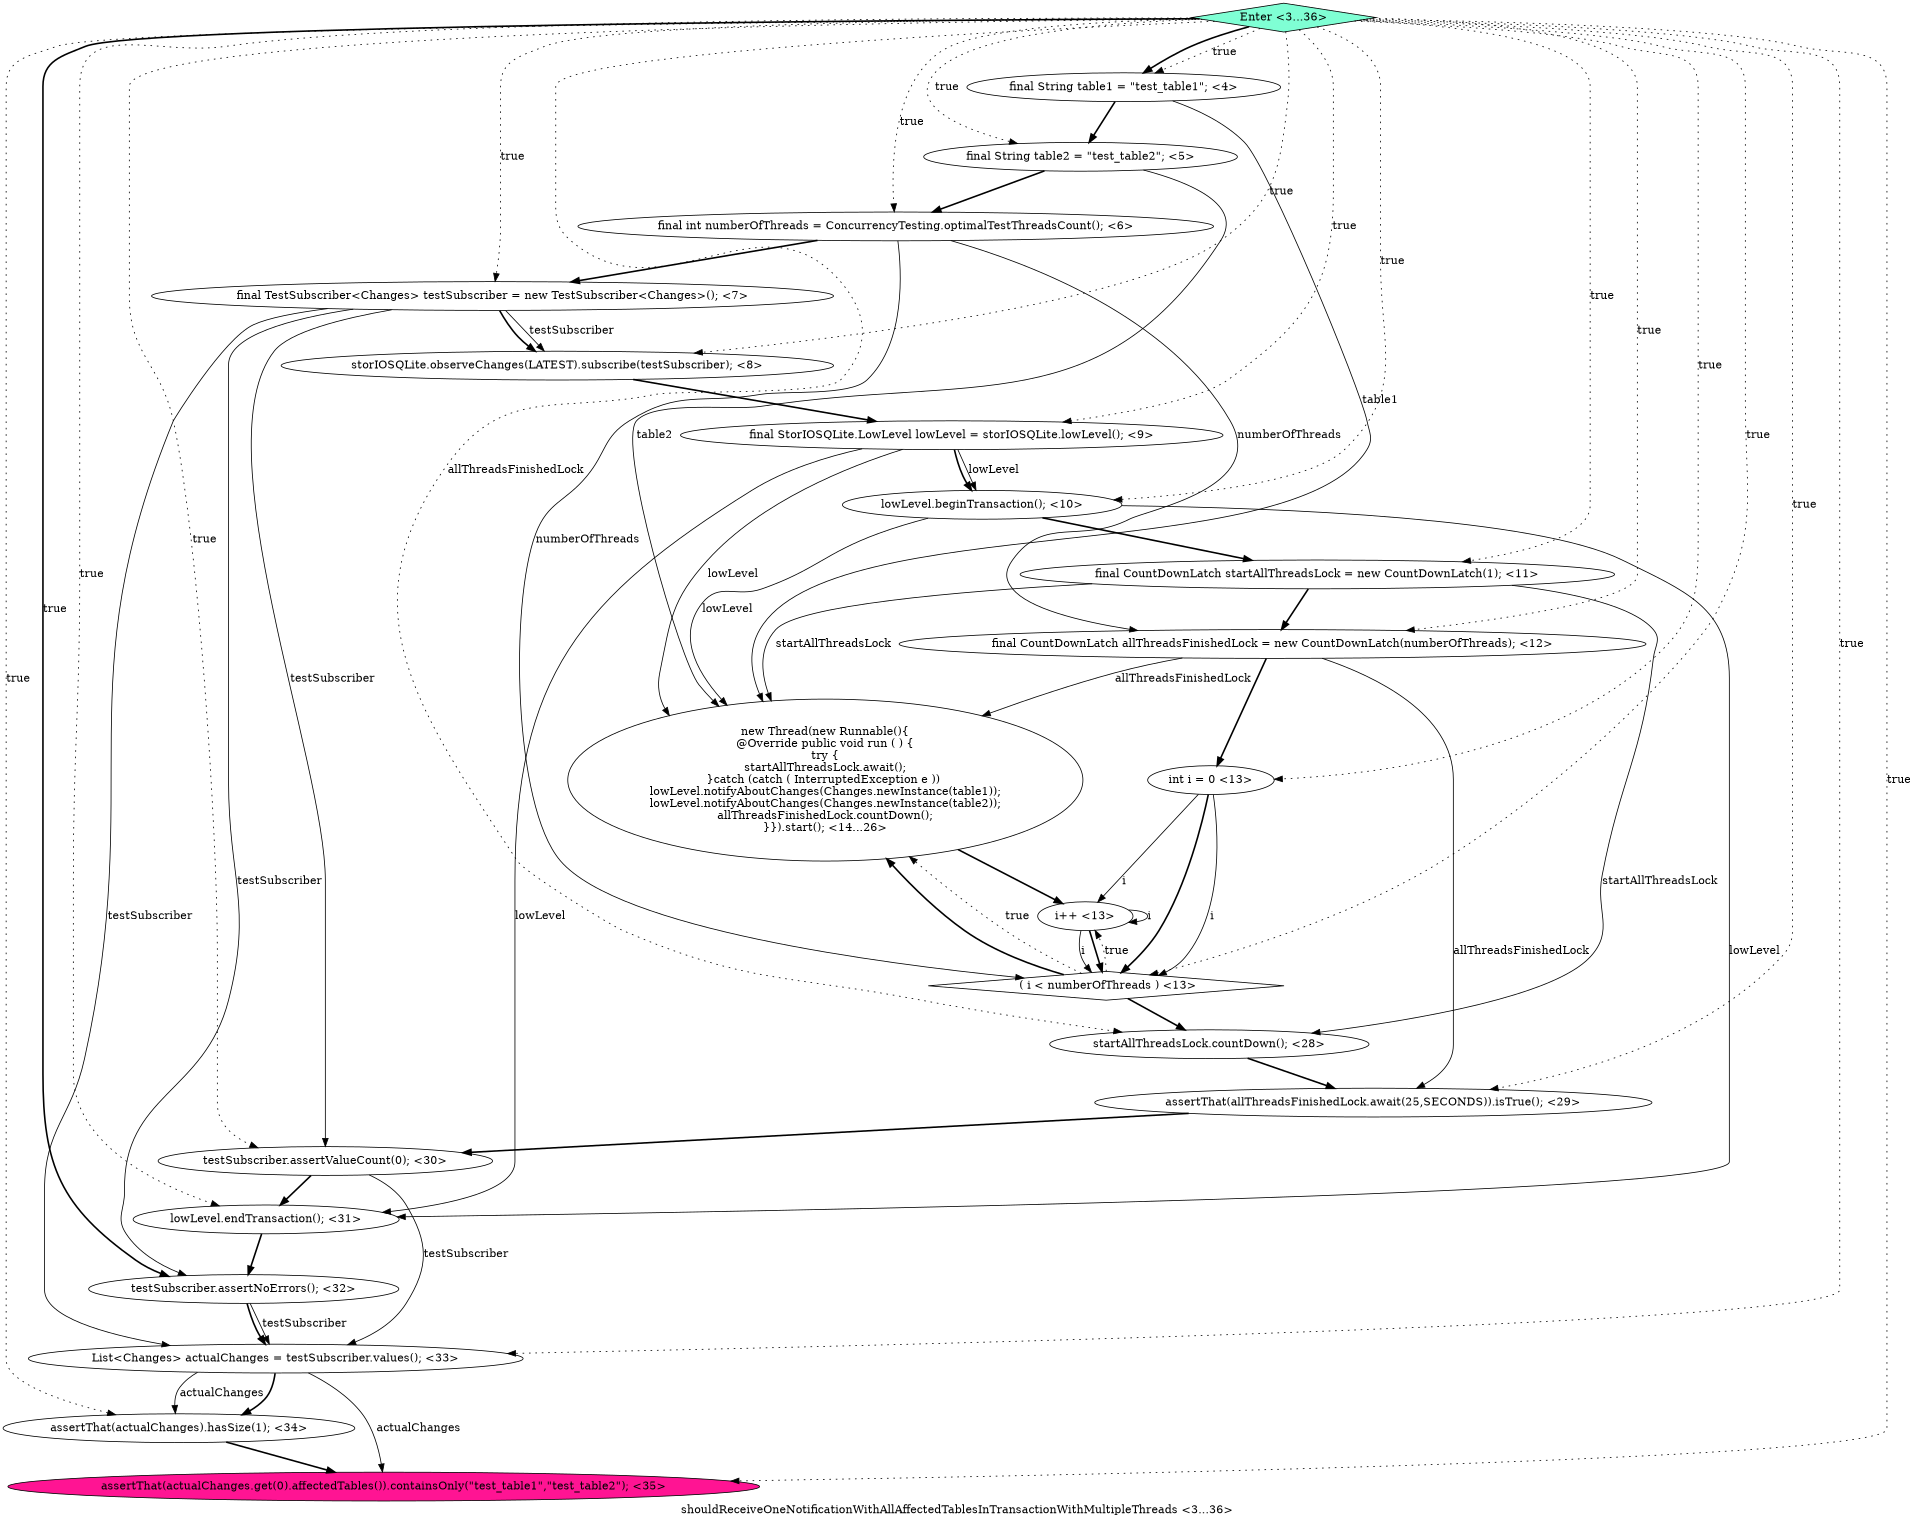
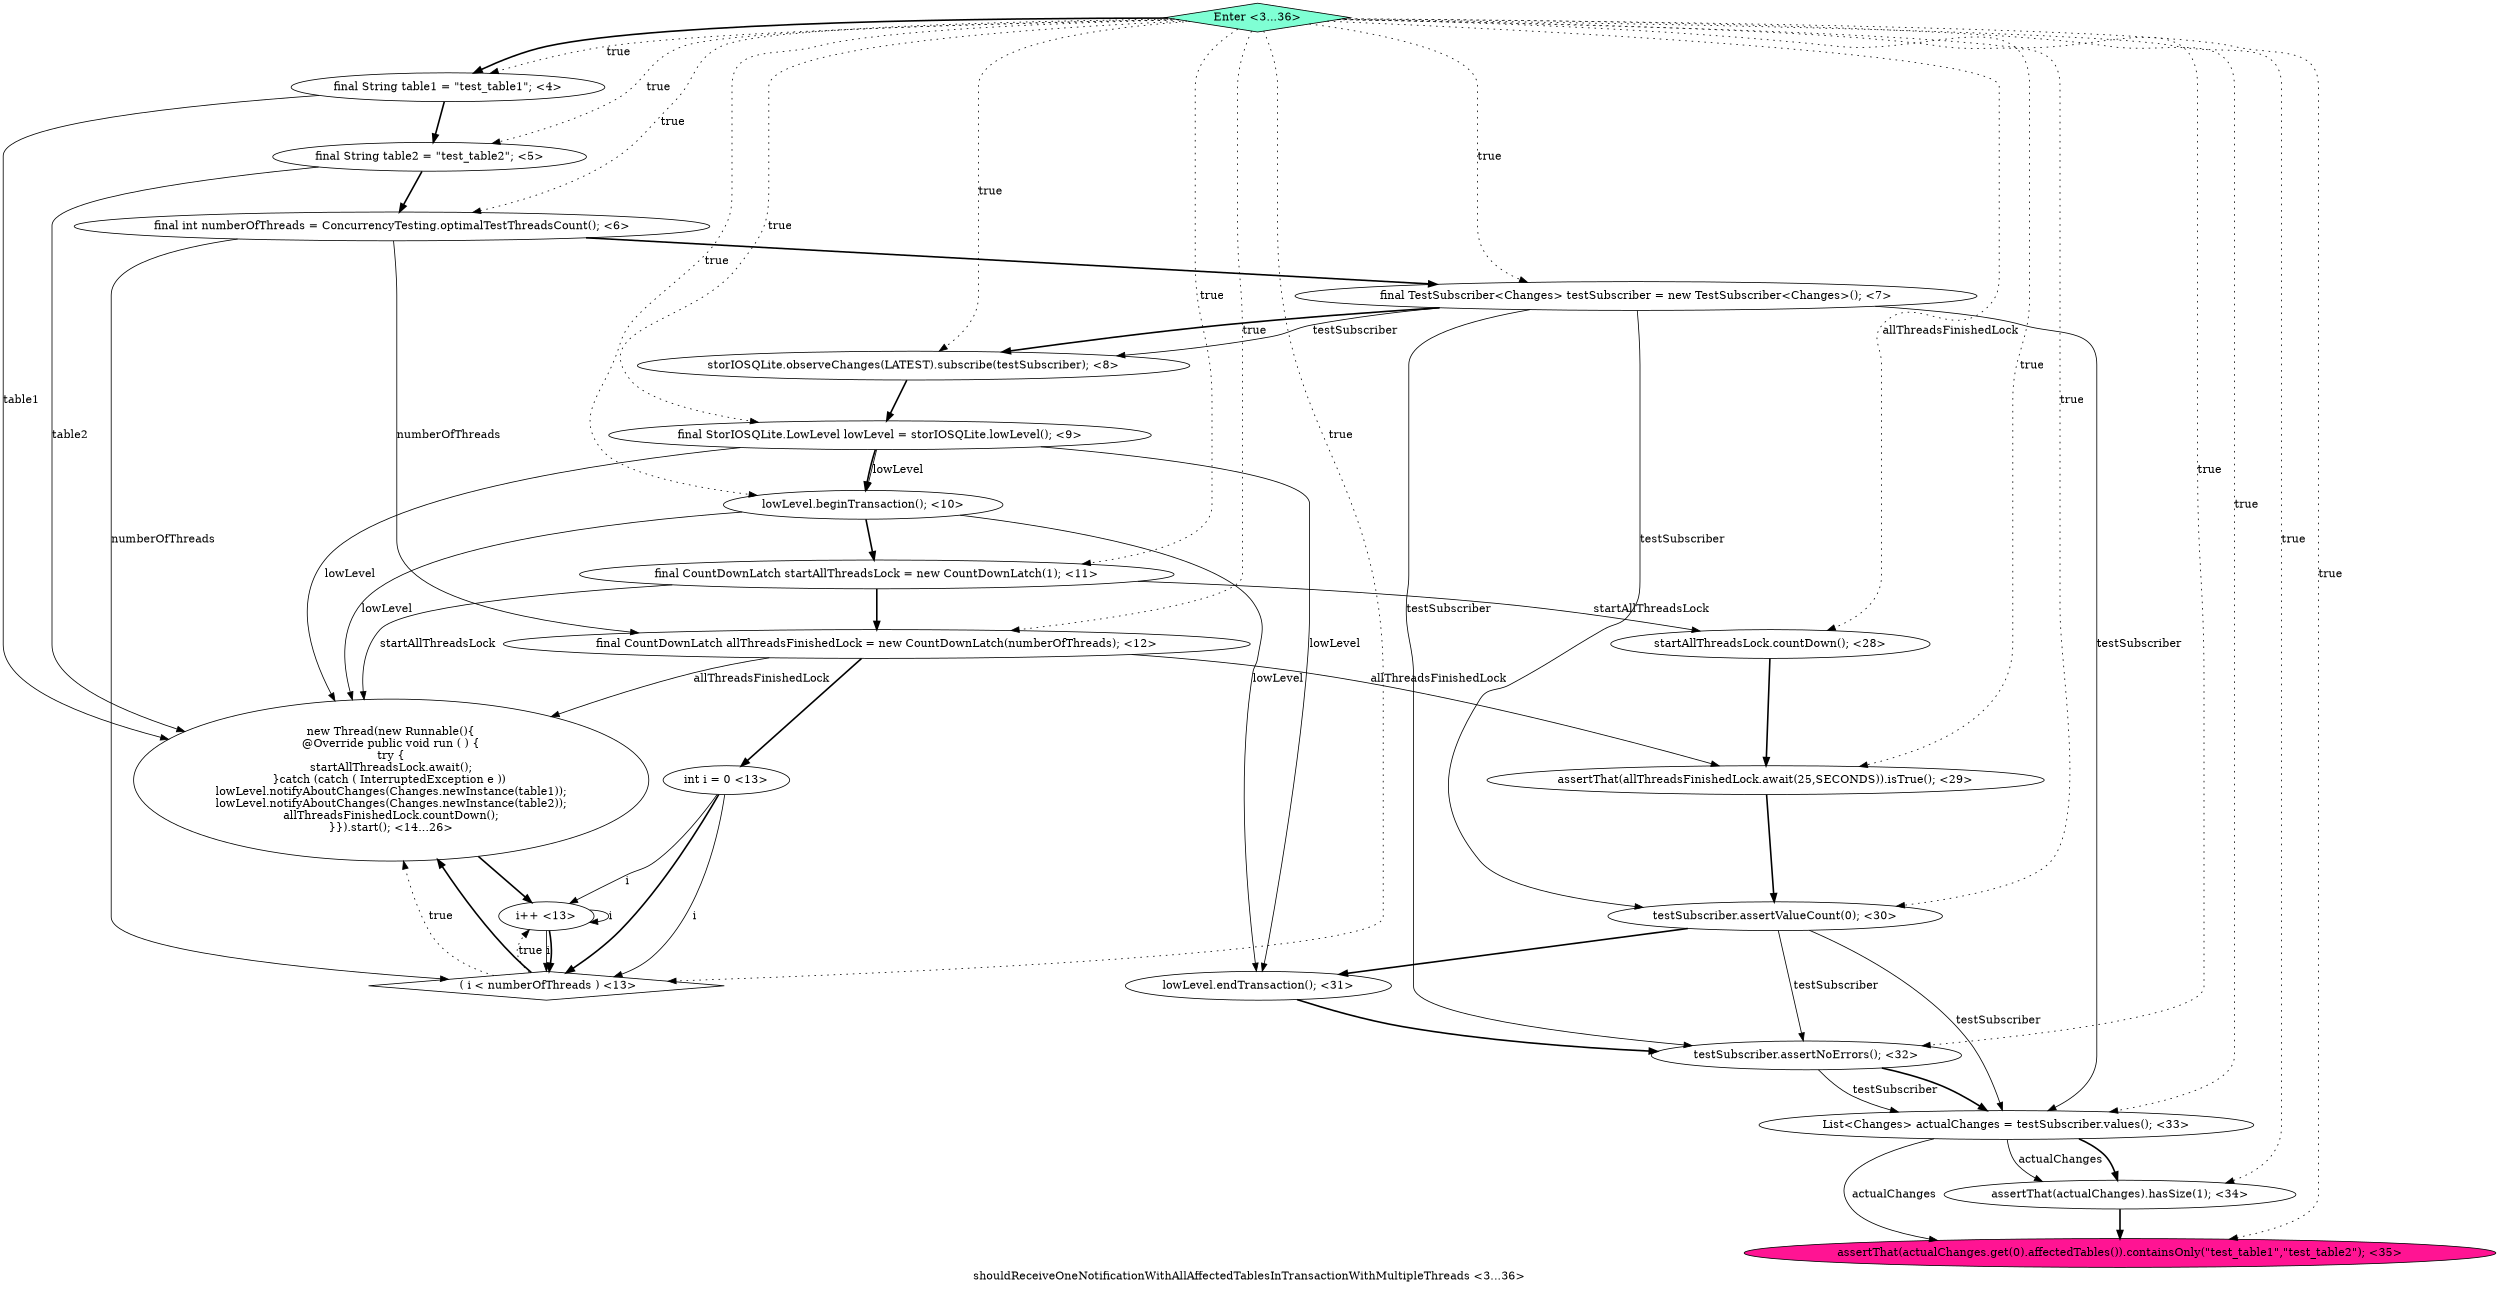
edge "Enter <3...36>" -> "lowLevel.endTransaction(); <31>": removed, label "true"
edge "Enter <3...36>" -> "testSubscriber.assertNoErrors(); <32>": style bold -> dotted
edge "Enter <3...36>" -> "int i = 0 <13>": removed, label "true"
edge "testSubscriber.assertValueCount(0); <30>" -> "testSubscriber.assertNoErrors(); <32>": added, label "testSubscriber"
edge "( i < numberOfThreads ) <13>" -> "startAllThreadsLock.countDown(); <28>": removed
